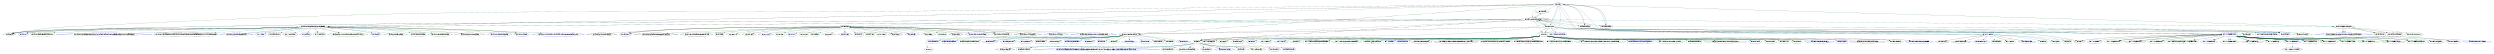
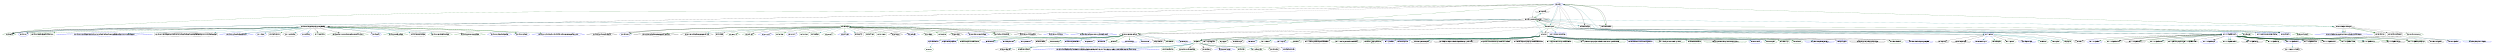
edge "https://github.com/gatsbyjs/gatsby-starter-blog" -> "https://github.com/": now "beautify://developer.github.com" -> "https://github.com/"
